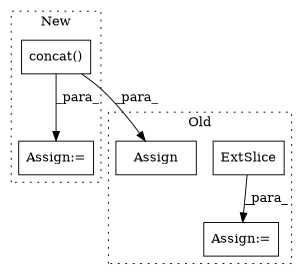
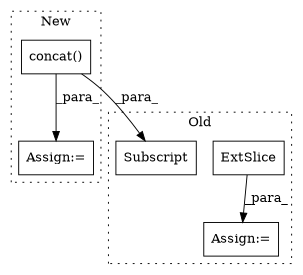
node "Assign": label "Assign" -> "Subscript"
